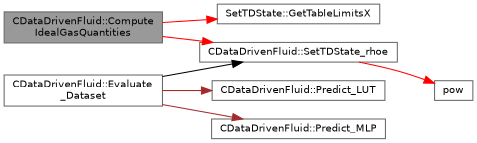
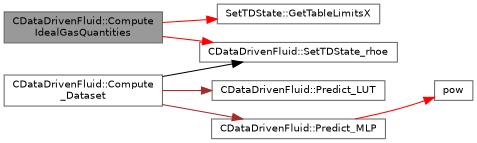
edge "CDataDrivenFluid::SetTDState_rhoe" -> "pow": now "CDataDrivenFluid::Predict_MLP" -> "pow"
node "CDataDrivenFluid::Evaluate _Dataset": label "CDataDrivenFluid::Evaluate _Dataset" -> "CDataDrivenFluid::Compute _Dataset"
